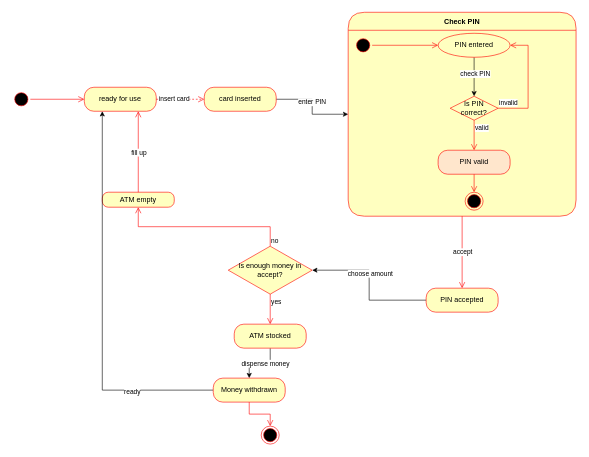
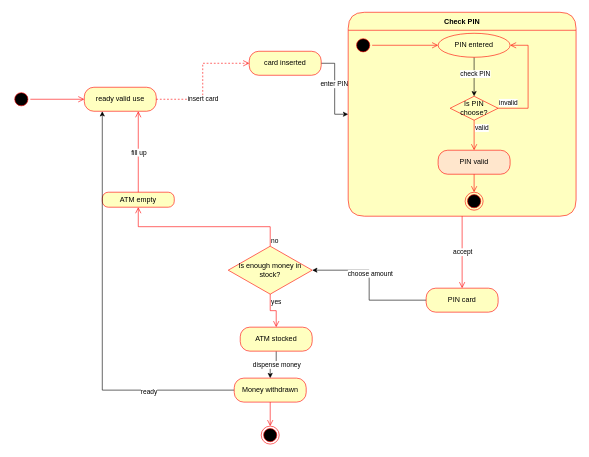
node "ready for use": label "ready for use" -> "ready valid use"
node "card inserted": moved (240, 99) -> (285, 63)
node "Is PIN correct?": label "Is PIN correct?" -> "Is PIN choose?"
node "Is enough money in accept?": label "Is enough money in accept?" -> "Is enough money in stock?"
node "PIN accepted": label "PIN accepted" -> "PIN card"
node "ATM stocked": moved (270, 336) -> (276, 339)
node "Money withdrawn": moved (249, 390) -> (270, 390)
